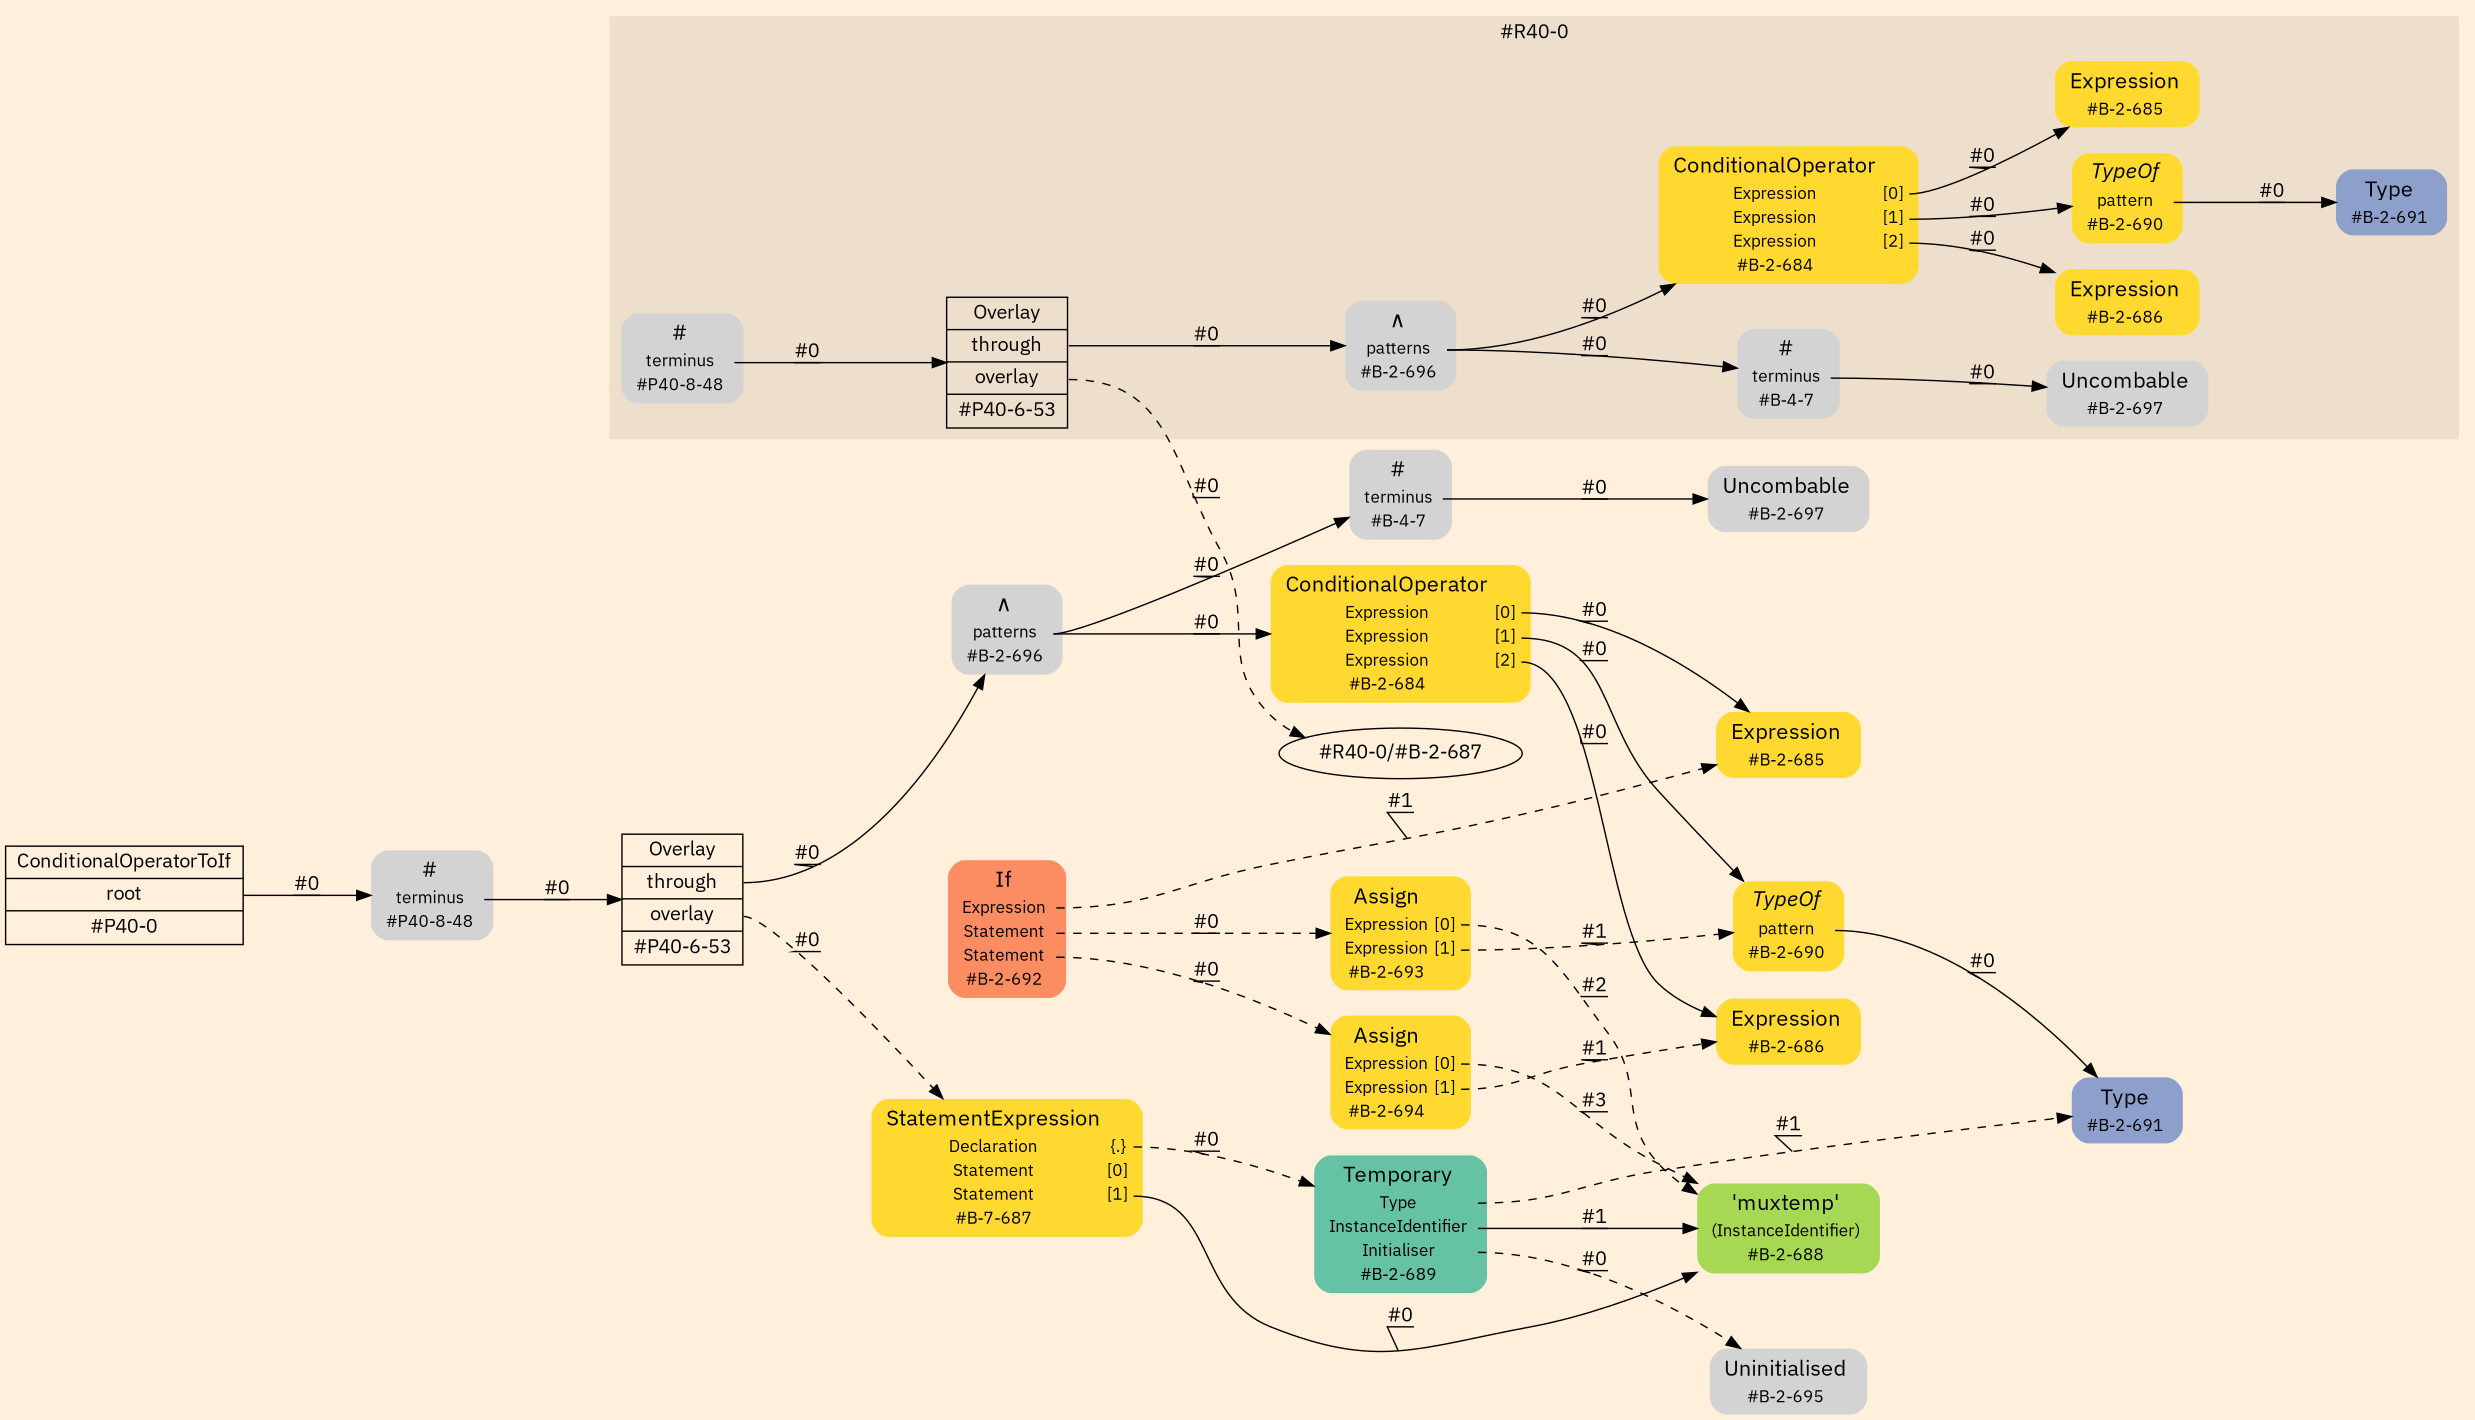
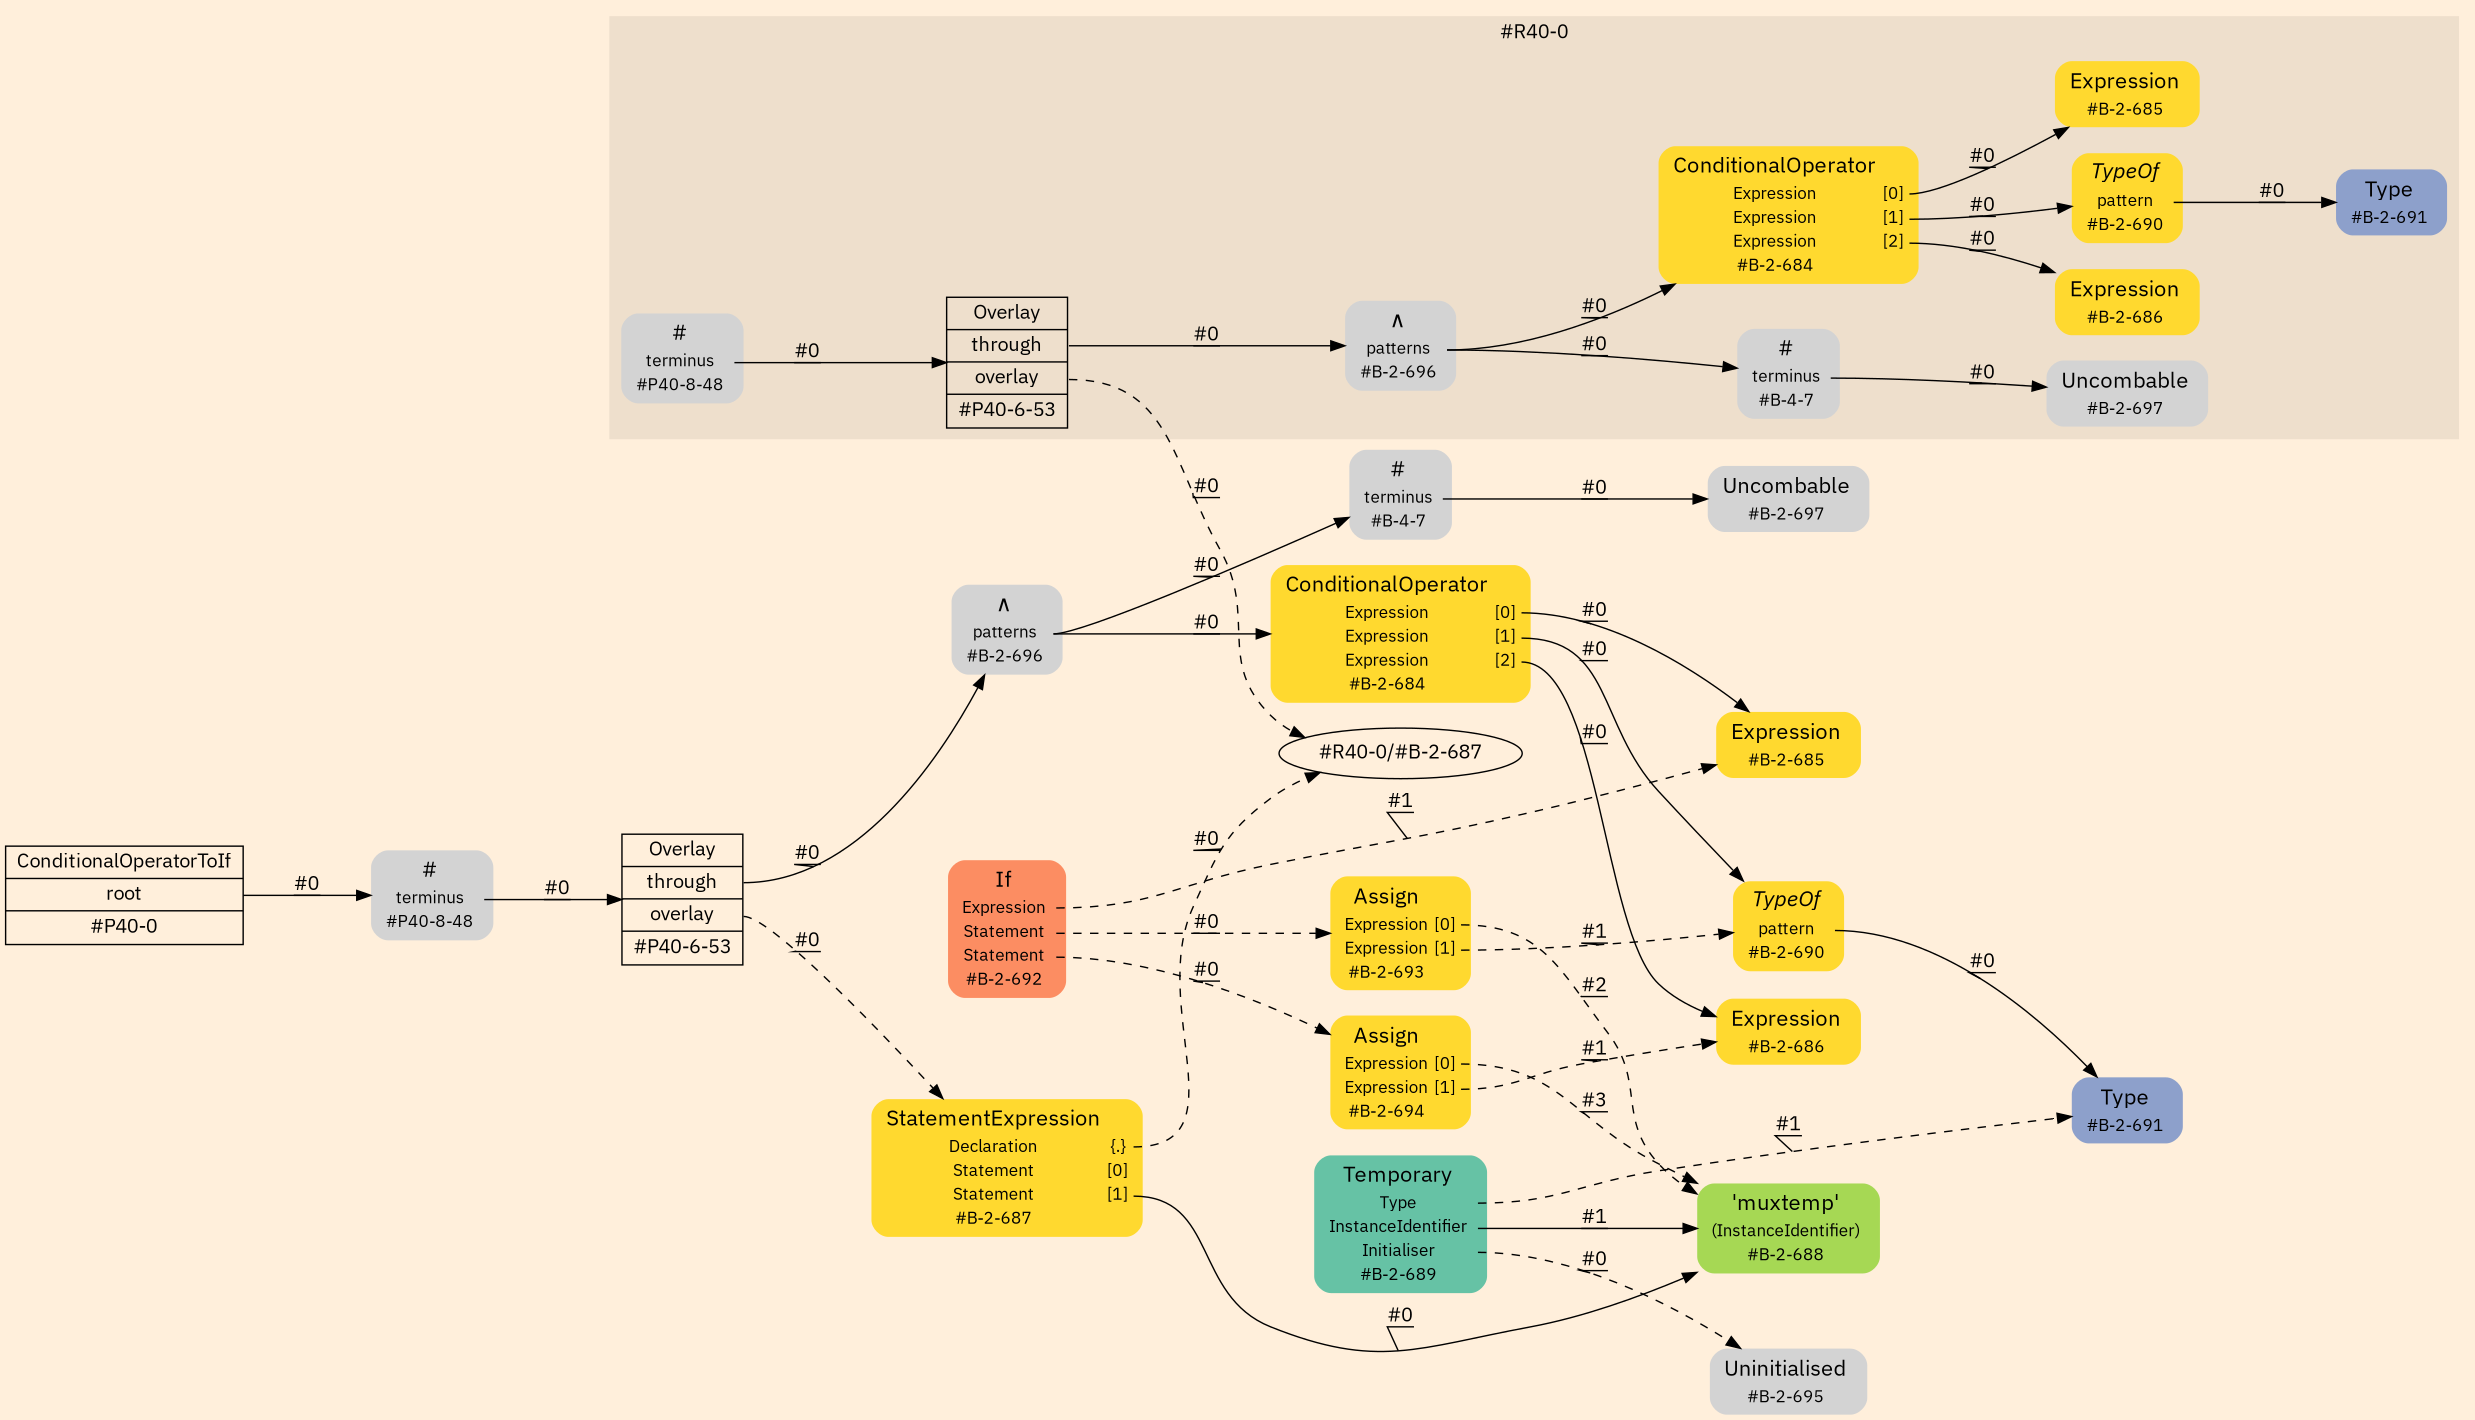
edge "StatementExpression" -> "Temporary": now "StatementExpression" -> "#R40-0/#B-2-687"
node "StatementExpression": text "#B-7-687" -> "#B-2-687"
